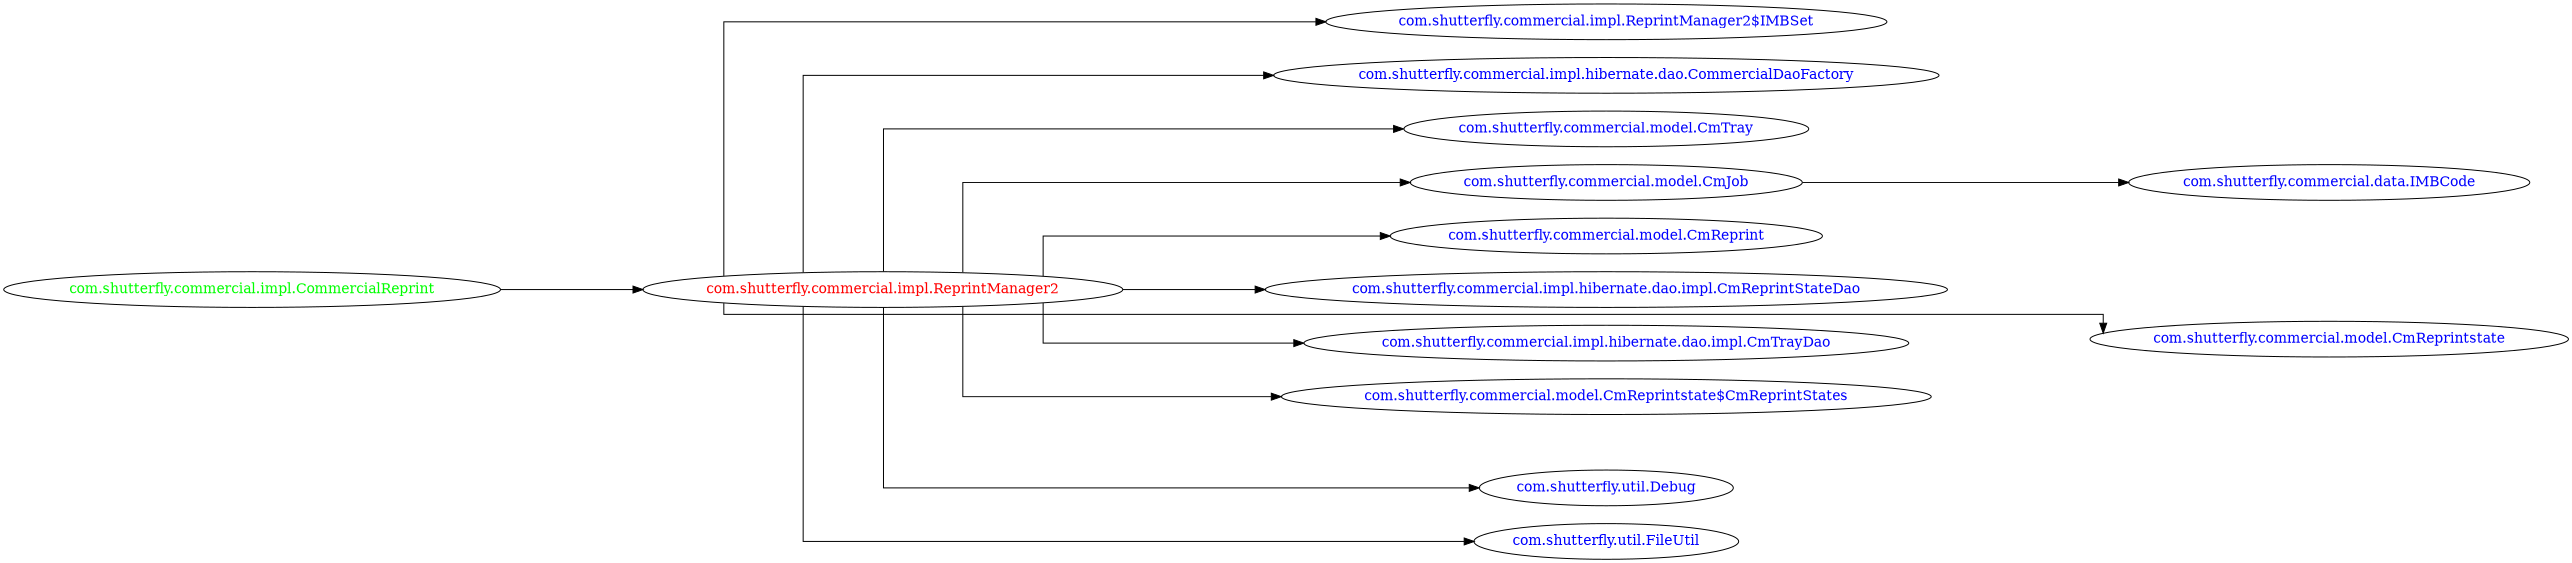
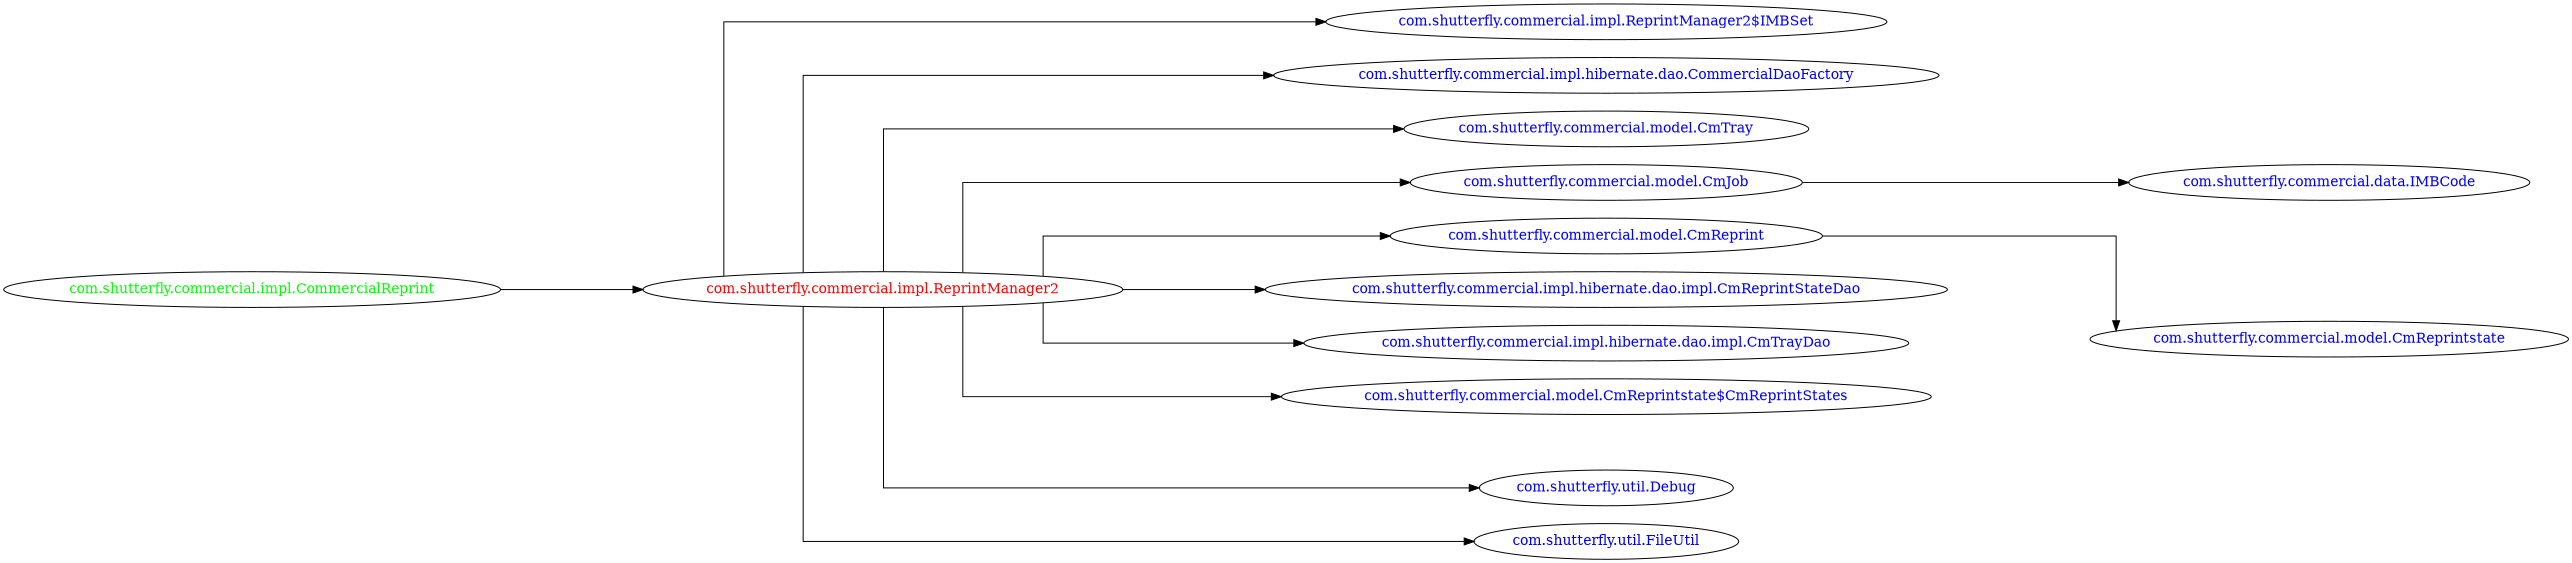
edge "com.shutterfly.commercial.impl.ReprintManager2" -> "com.shutterfly.commercial.model.CmReprintstate": now "com.shutterfly.commercial.model.CmReprint" -> "com.shutterfly.commercial.model.CmReprintstate"
